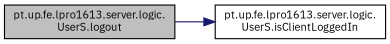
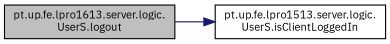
node "pt.up.fe.lpro1613.server.logic. UserS.isClientLoggedIn": label "pt.up.fe.lpro1613.server.logic. UserS.isClientLoggedIn" -> "pt.up.fe.lpro1513.server.logic. UserS.isClientLoggedIn"
